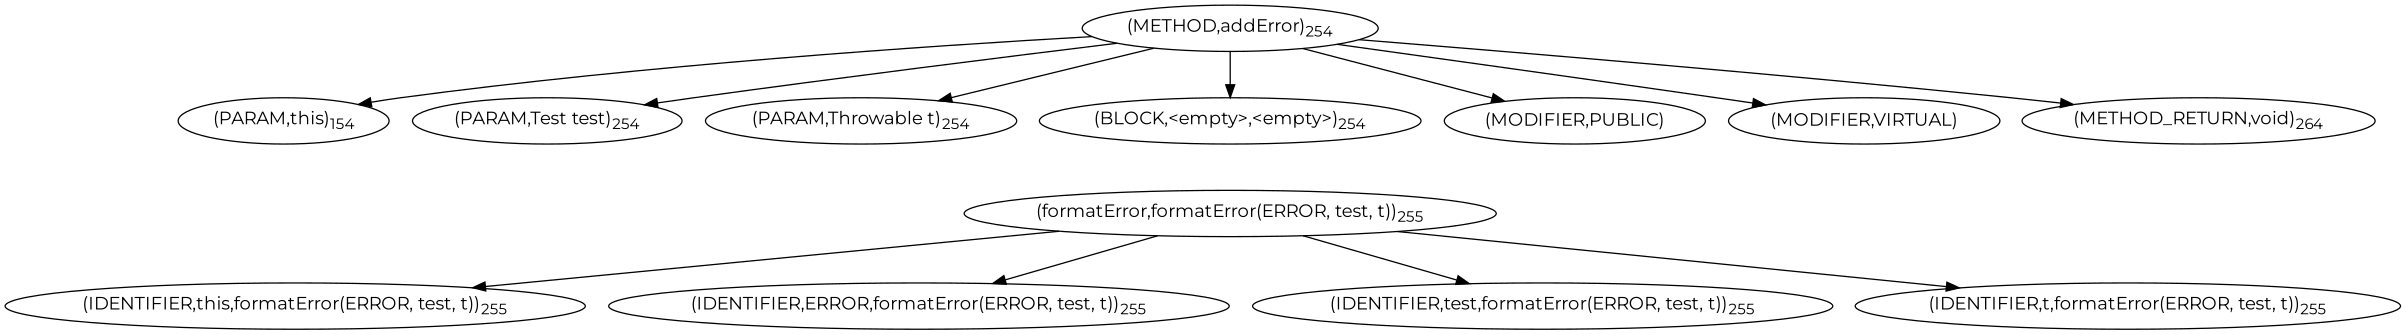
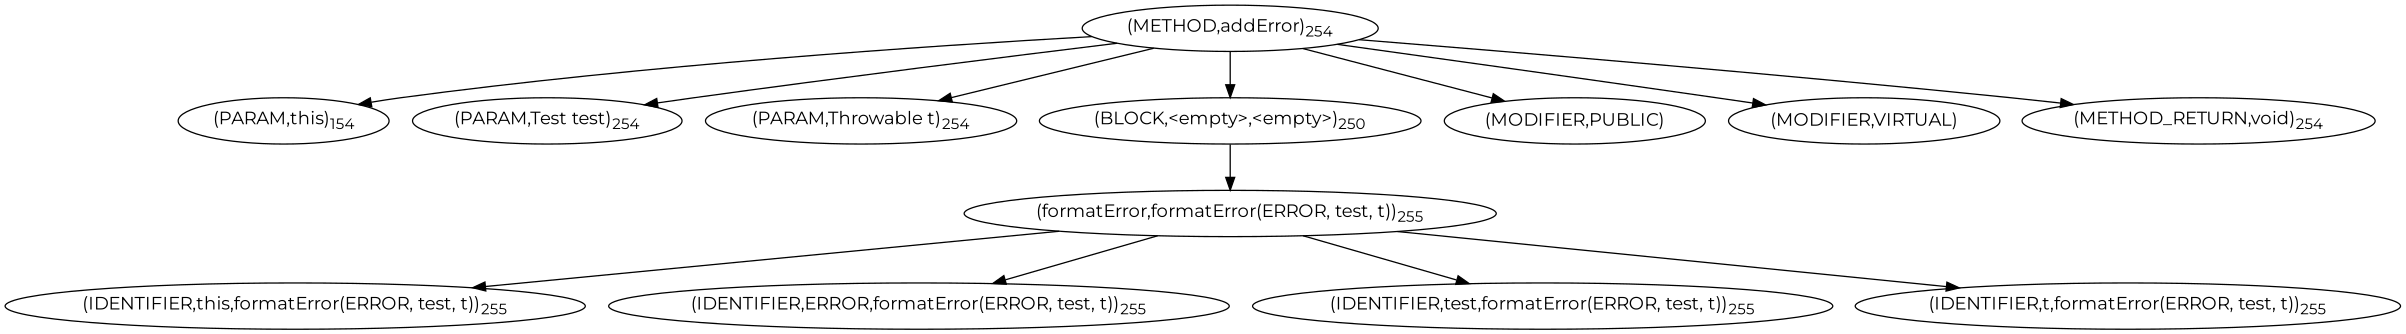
node "(BLOCK,<empty>,<empty>)": text "254" -> "250"
node "(METHOD_RETURN,void)": text "264" -> "254"
edge "(BLOCK,<empty>,<empty>)" -> "(formatError,formatError(ERROR, test, t))": added
